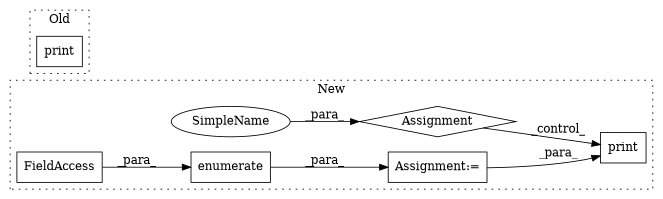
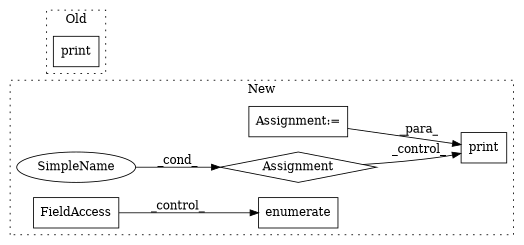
edge "SimpleName" -> "Assignment": label "_para_" -> "_cond_"
edge "FieldAccess" -> "enumerate": label "_para_" -> "_control_"
edge "enumerate" -> "Assignment:=": removed, label "_para_"
